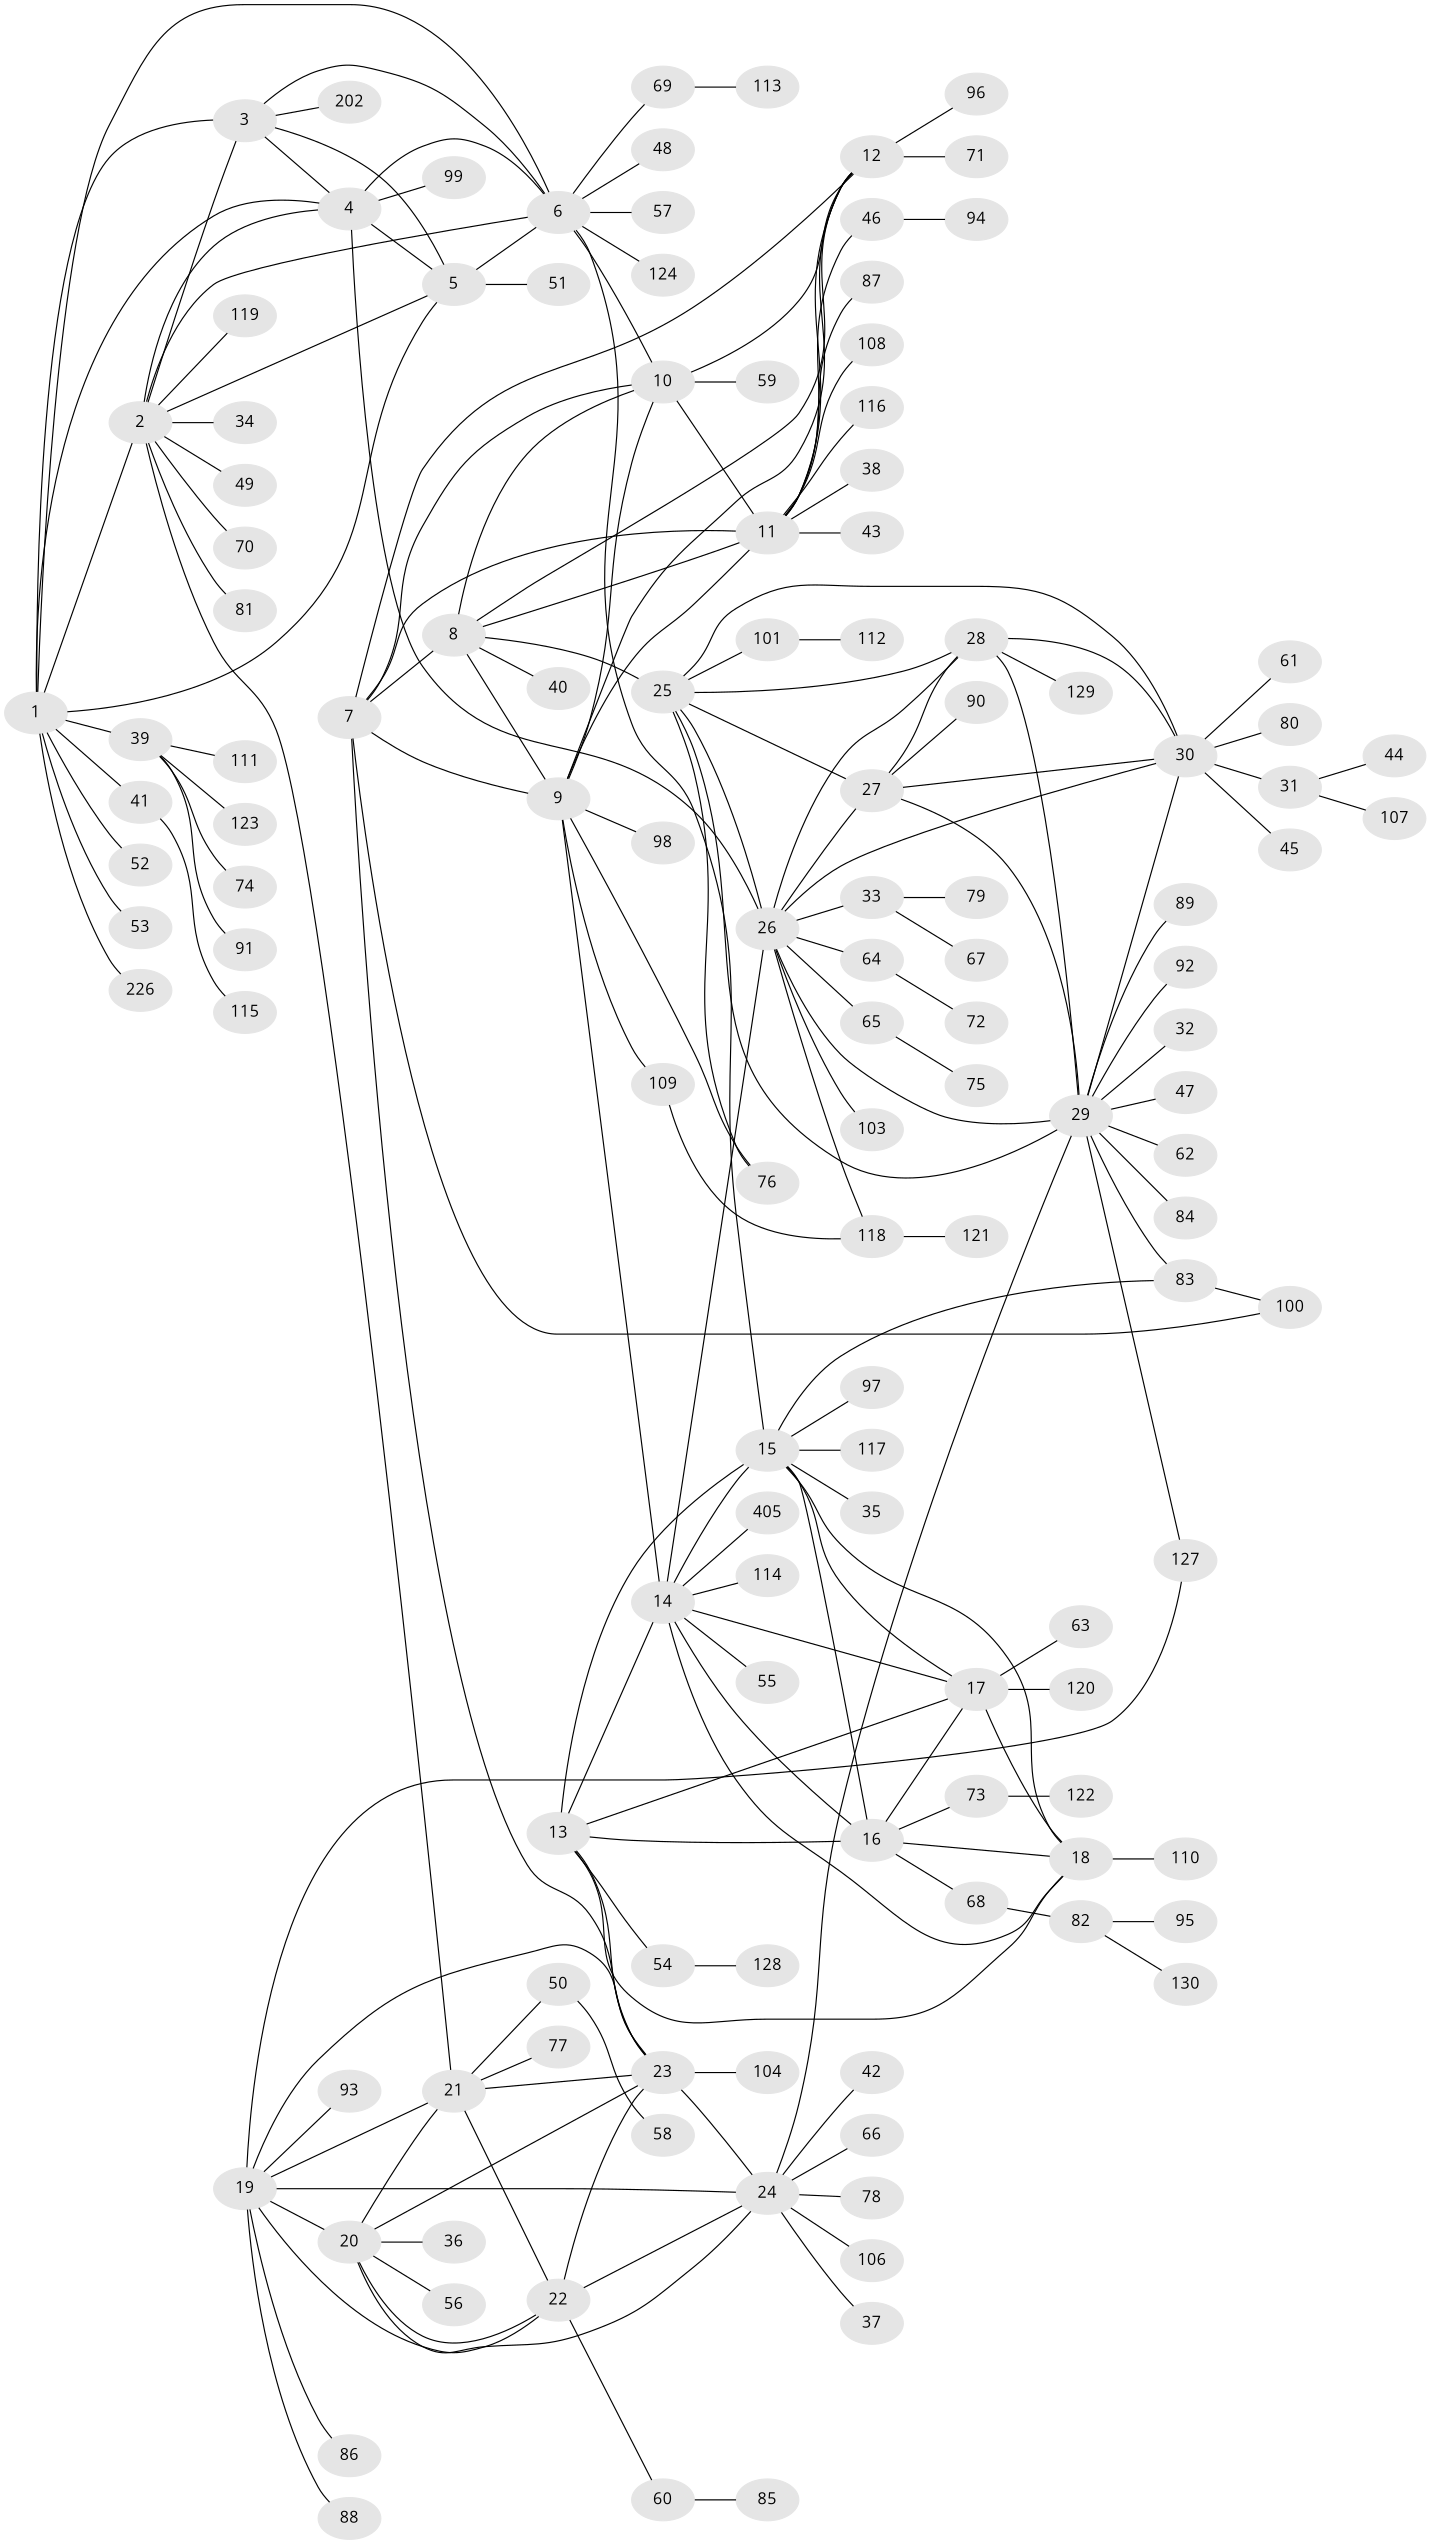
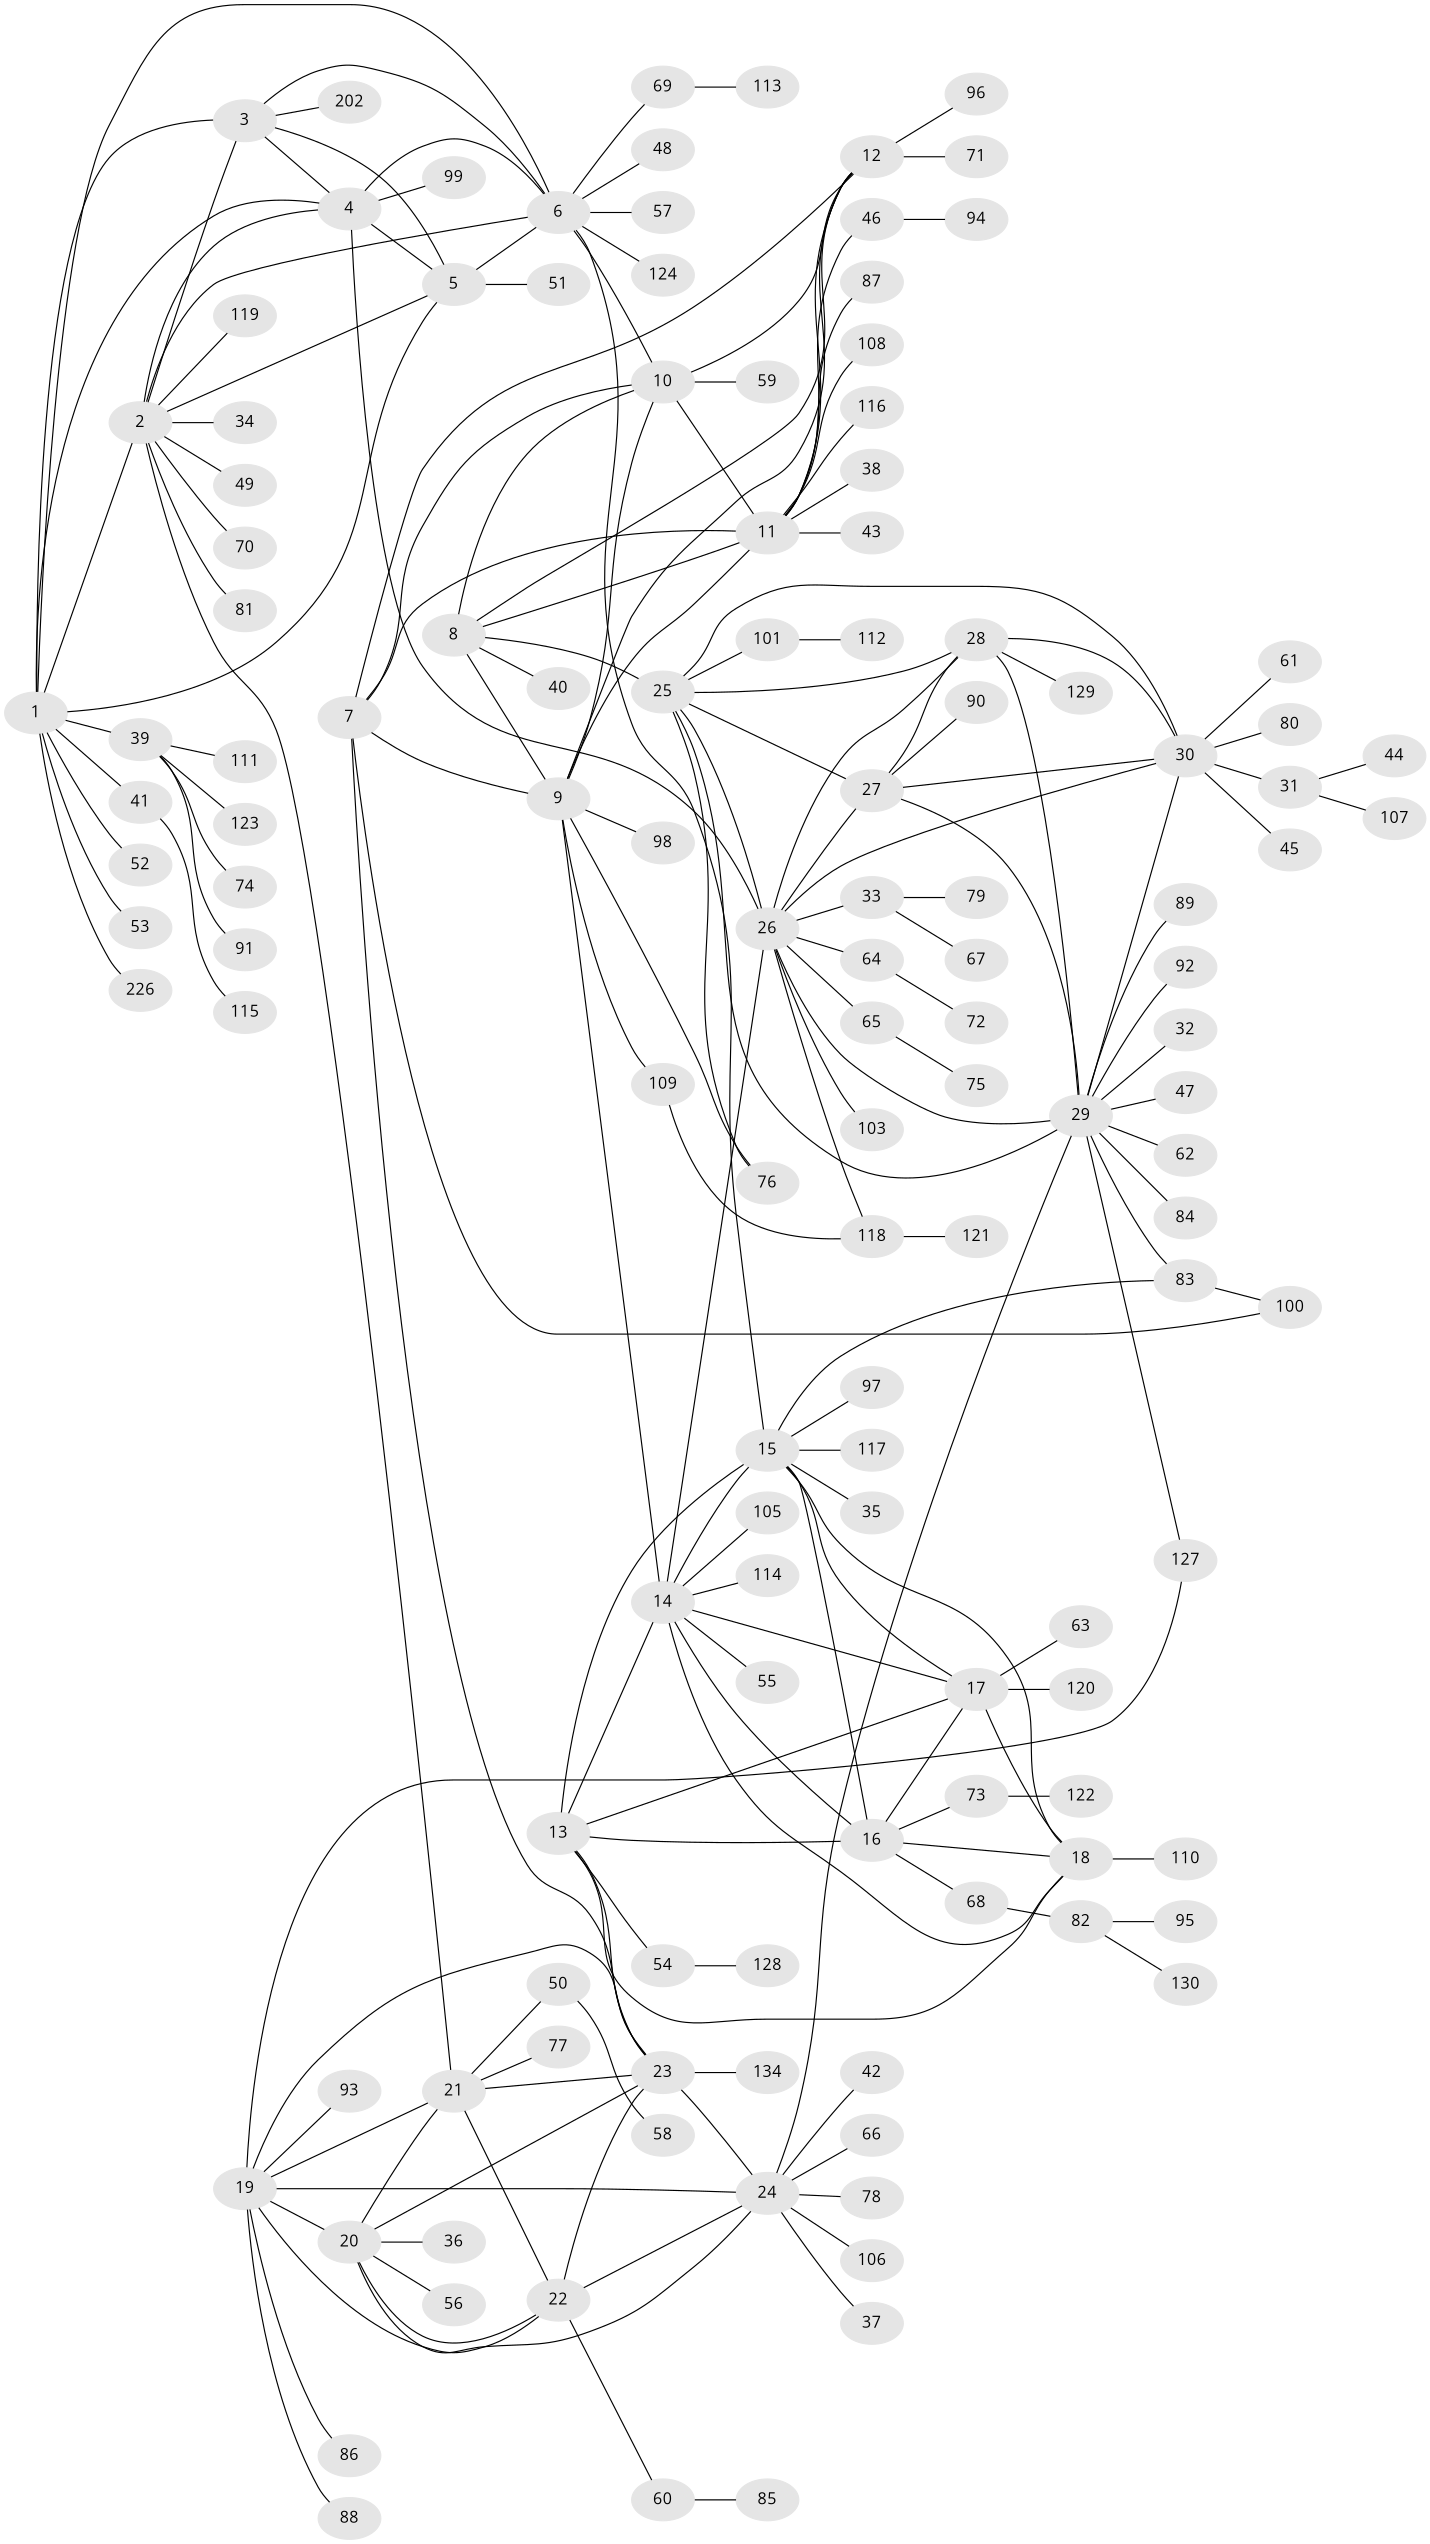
edge "8" -- "7": removed
node "405": label "405" -> "105"
node "104": label "104" -> "134"
